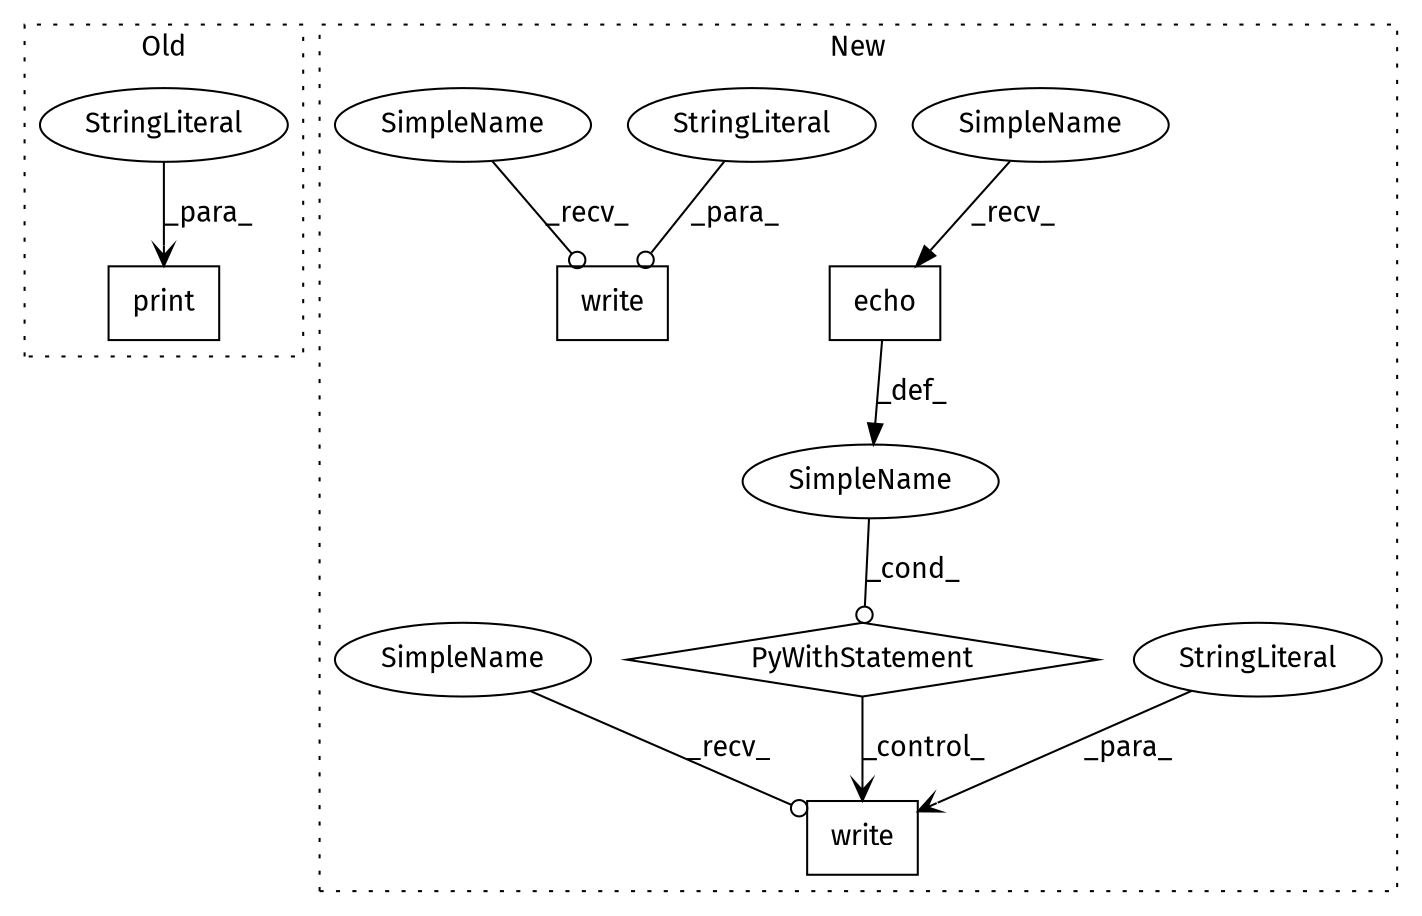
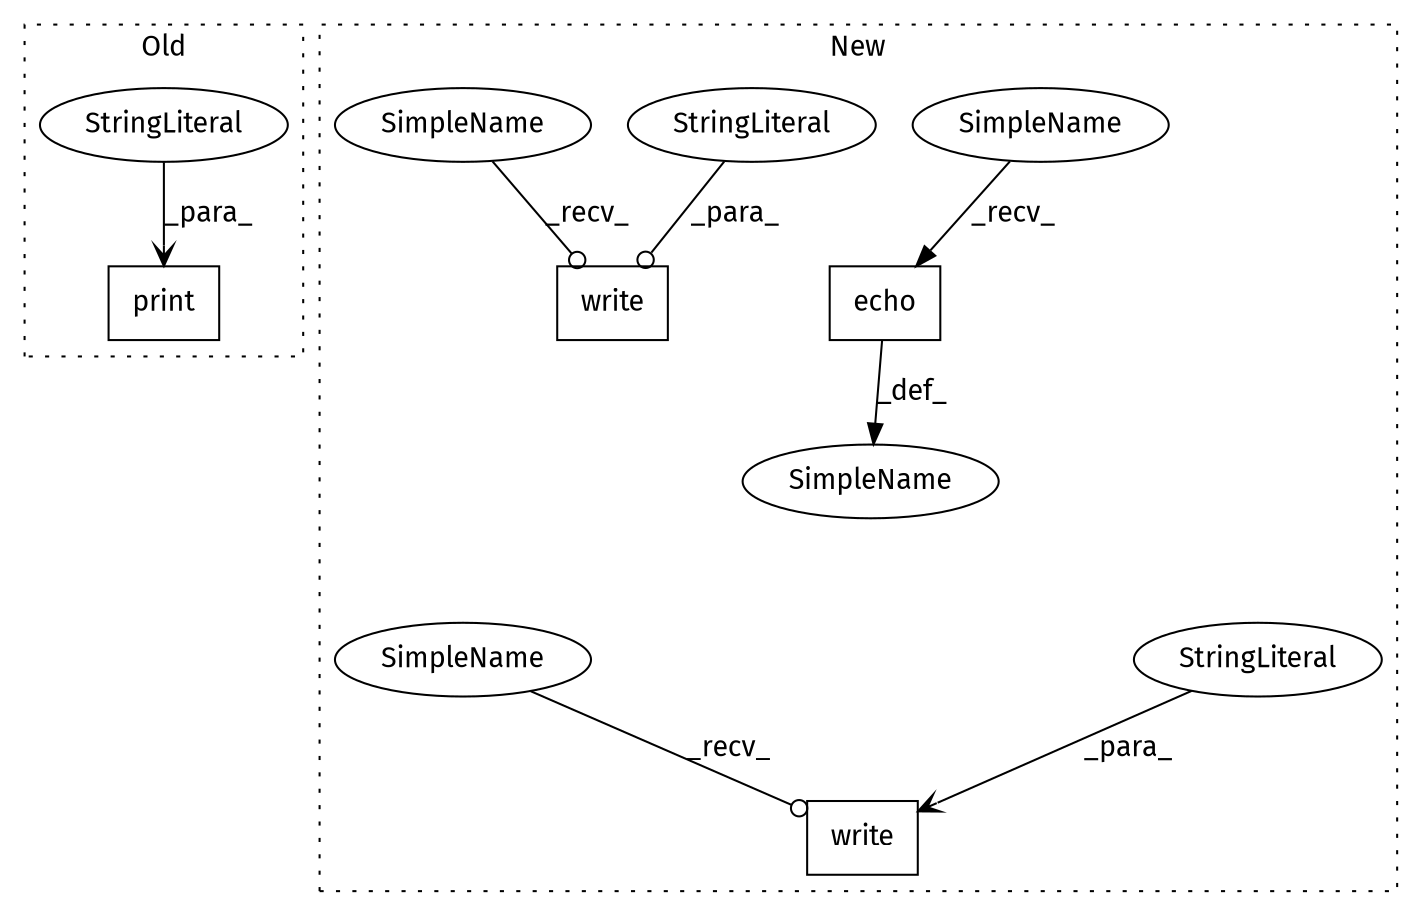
node "PyWithStatement": removed
